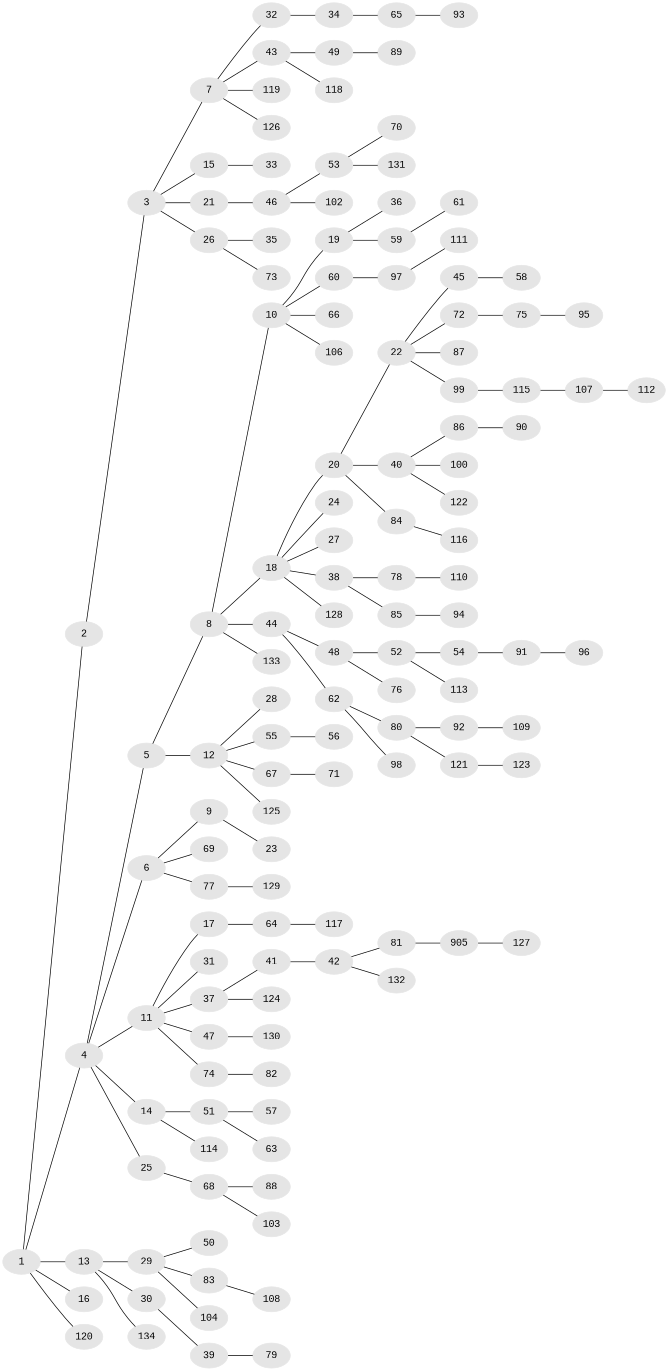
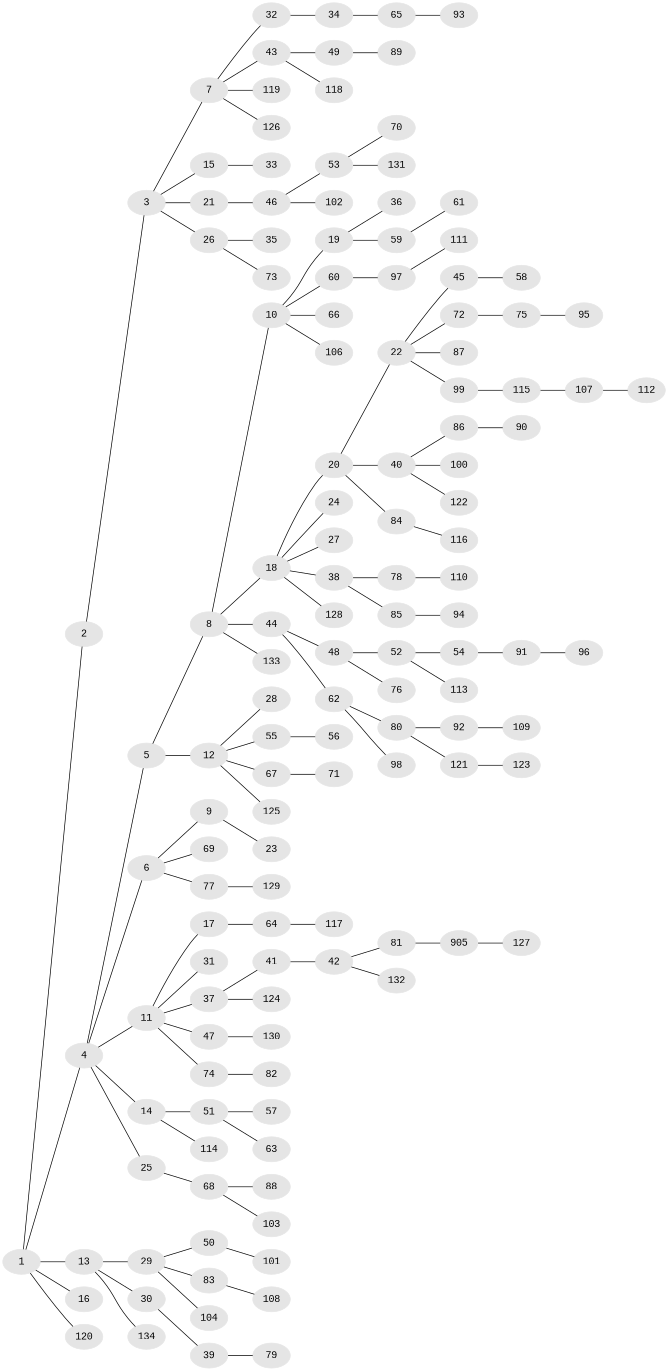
node "101": added
